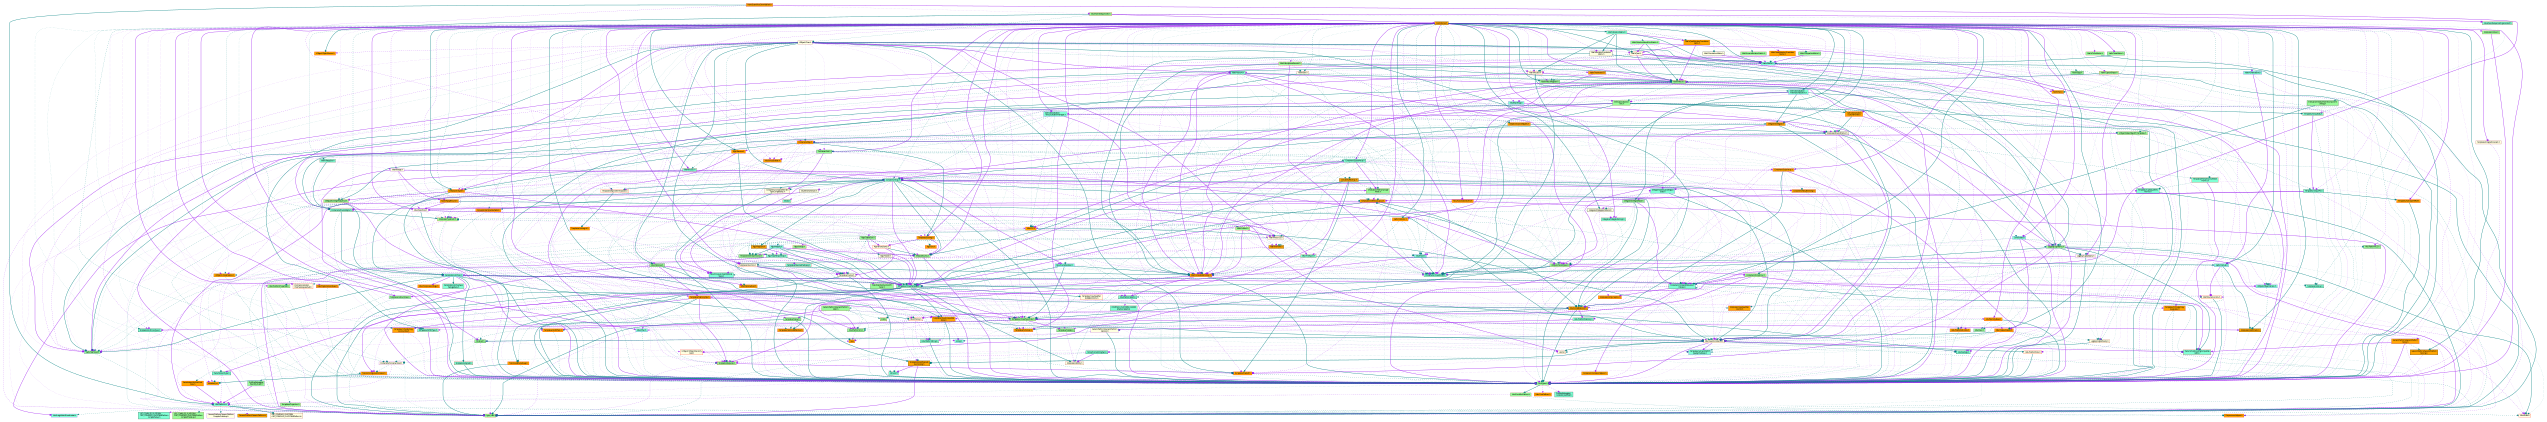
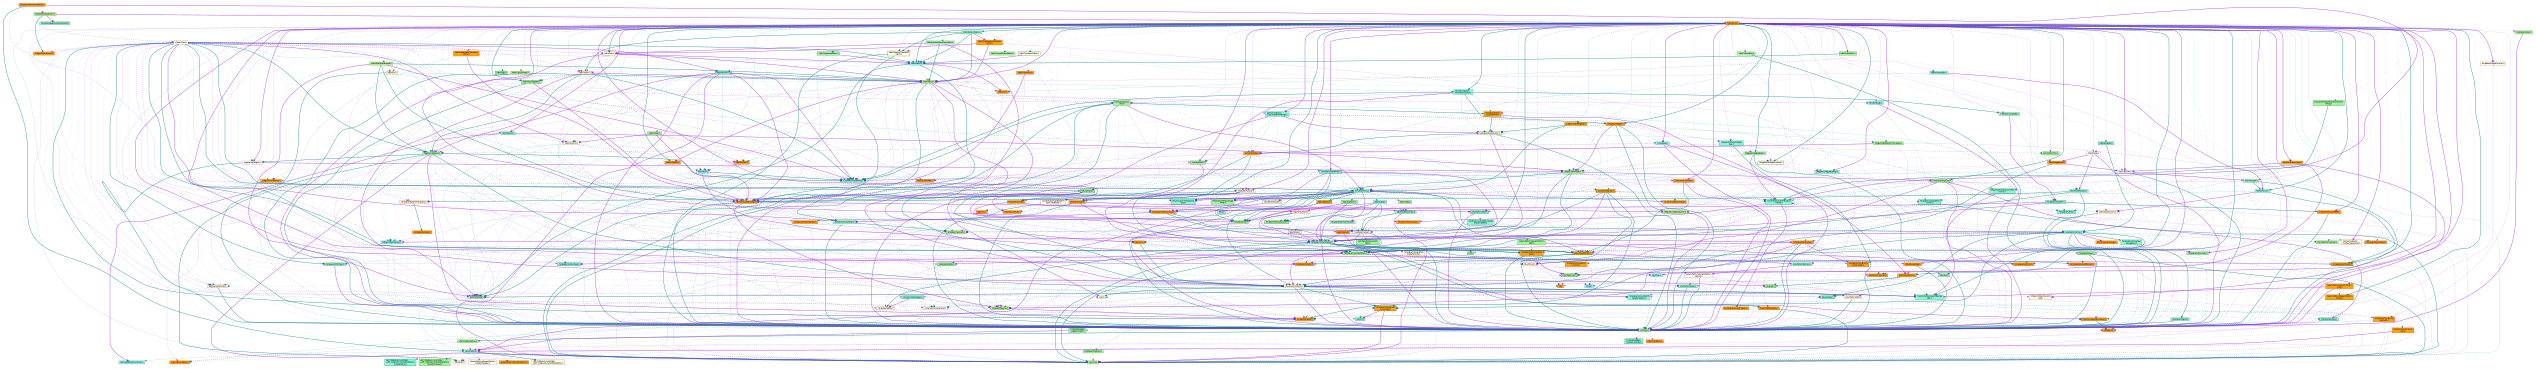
edge "Containers/Array.h" -> "Delegates/MulticastDelegate Base.h": reversed
edge "Misc/Crc.h" -> "Math/Vector2D.h": reversed
